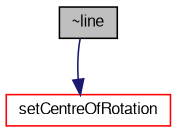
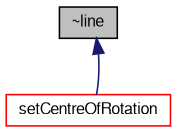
edge "~line" -> "setCentreOfRotation": reversed
